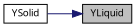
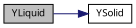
edge "YSolid" -> "YLiquid": reversed
